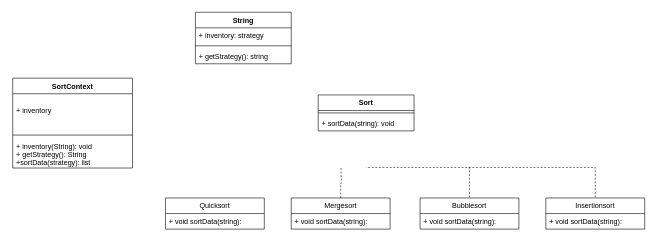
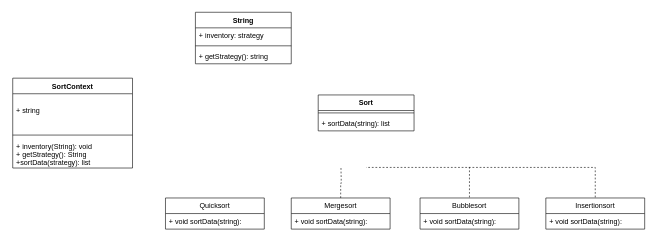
node "+ inventory": label "+ inventory" -> "+ string"
node "+ sortData(string): void": label "+ sortData(string): void" -> "+ sortData(string): list"
